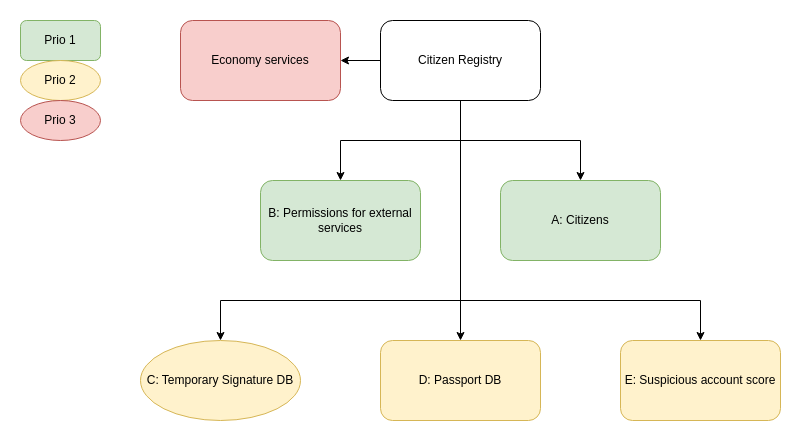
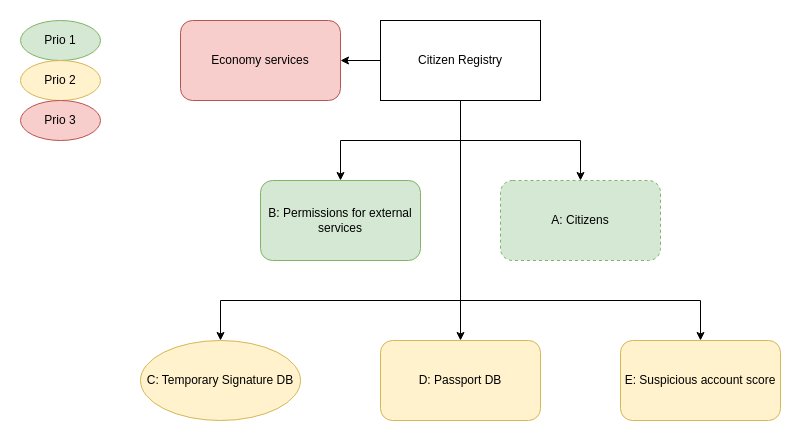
node "Prio 1": shape rounded rectangle -> ellipse
node "Citizen Registry": shape rounded rectangle -> rectangle
node "A: Citizens": style solid -> dashed
